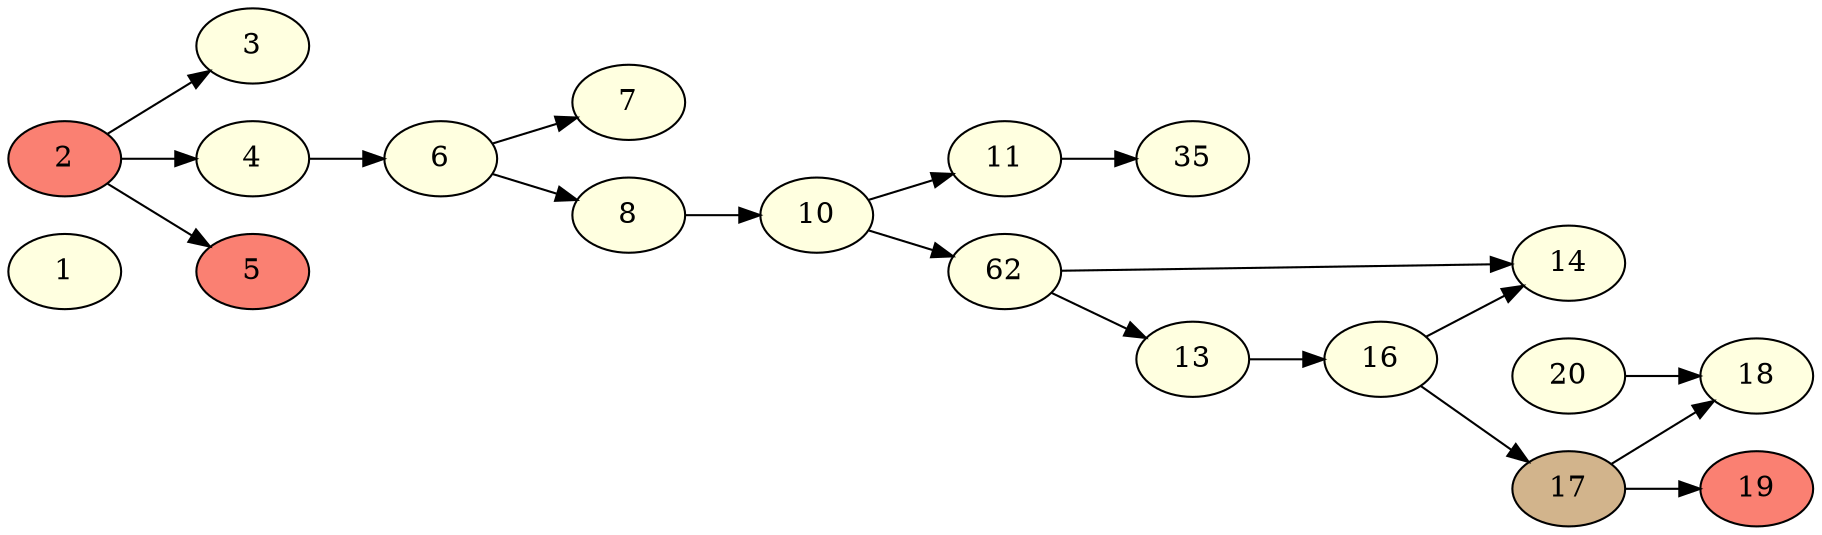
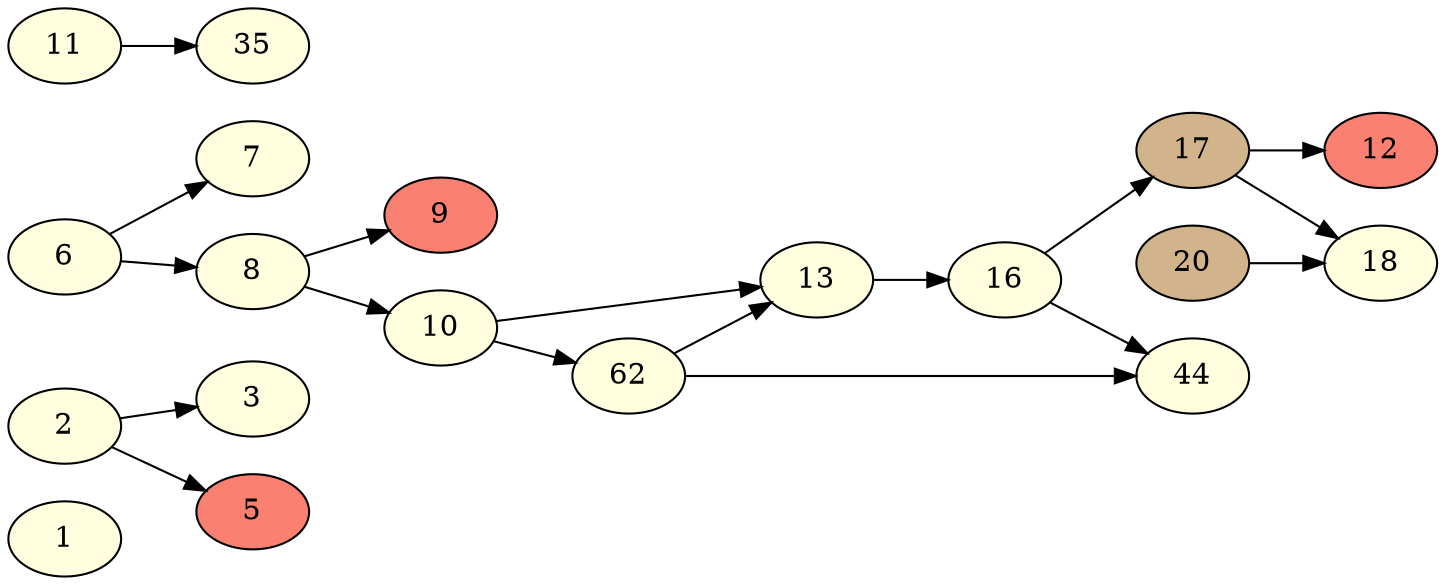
node "2": fillcolor salmon -> lightyellow
node "4": removed
edge "10" -> "11": now "10" -> "13"
node "9": added
node "14": label "14" -> "44"
node "20": fillcolor lightyellow -> tan
node "19": label "19" -> "12"
